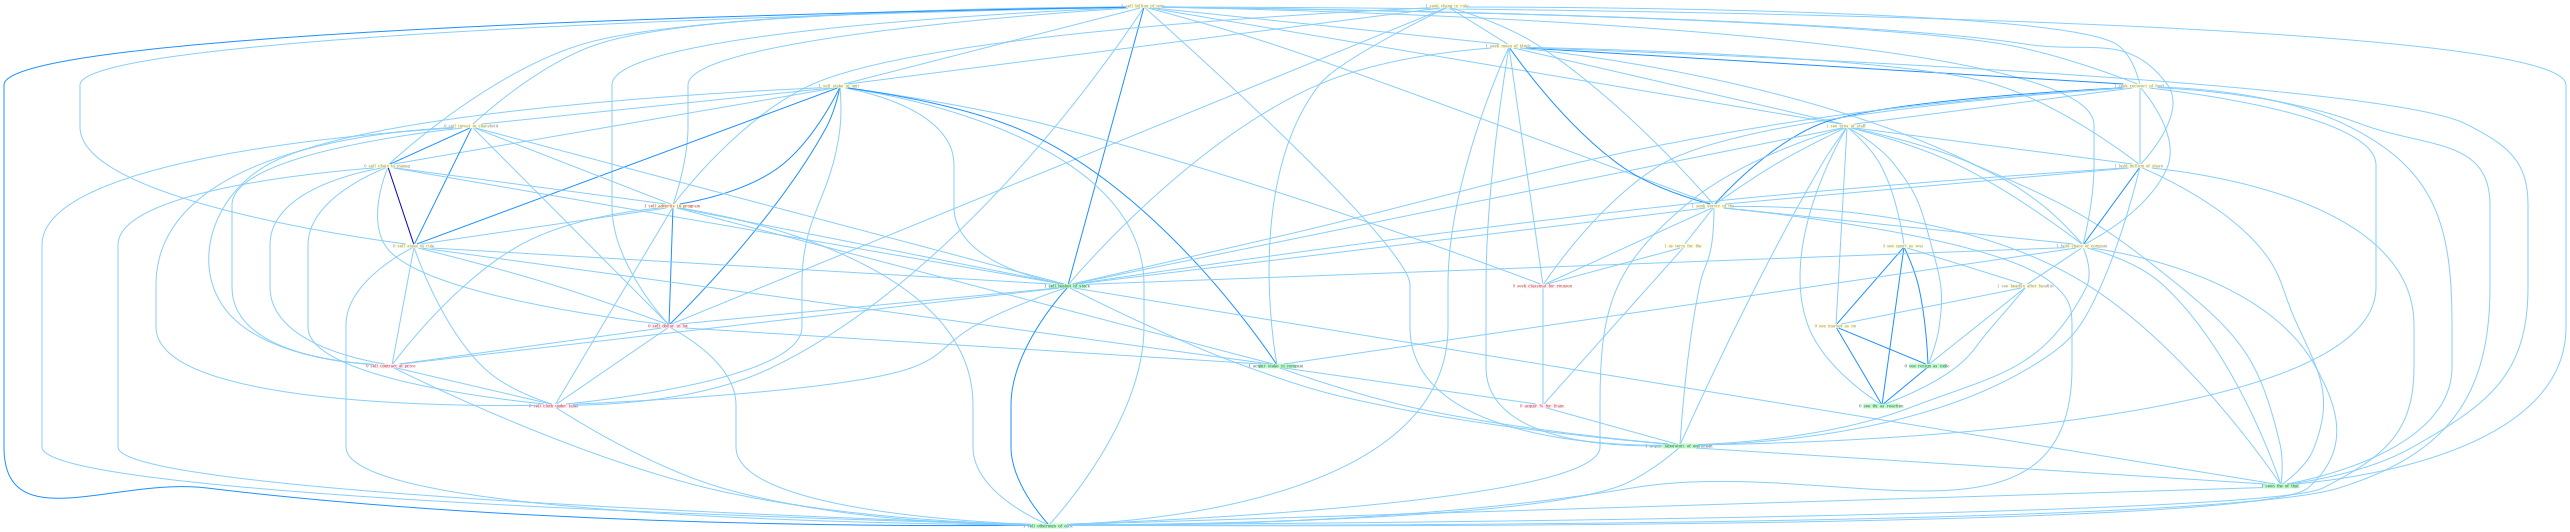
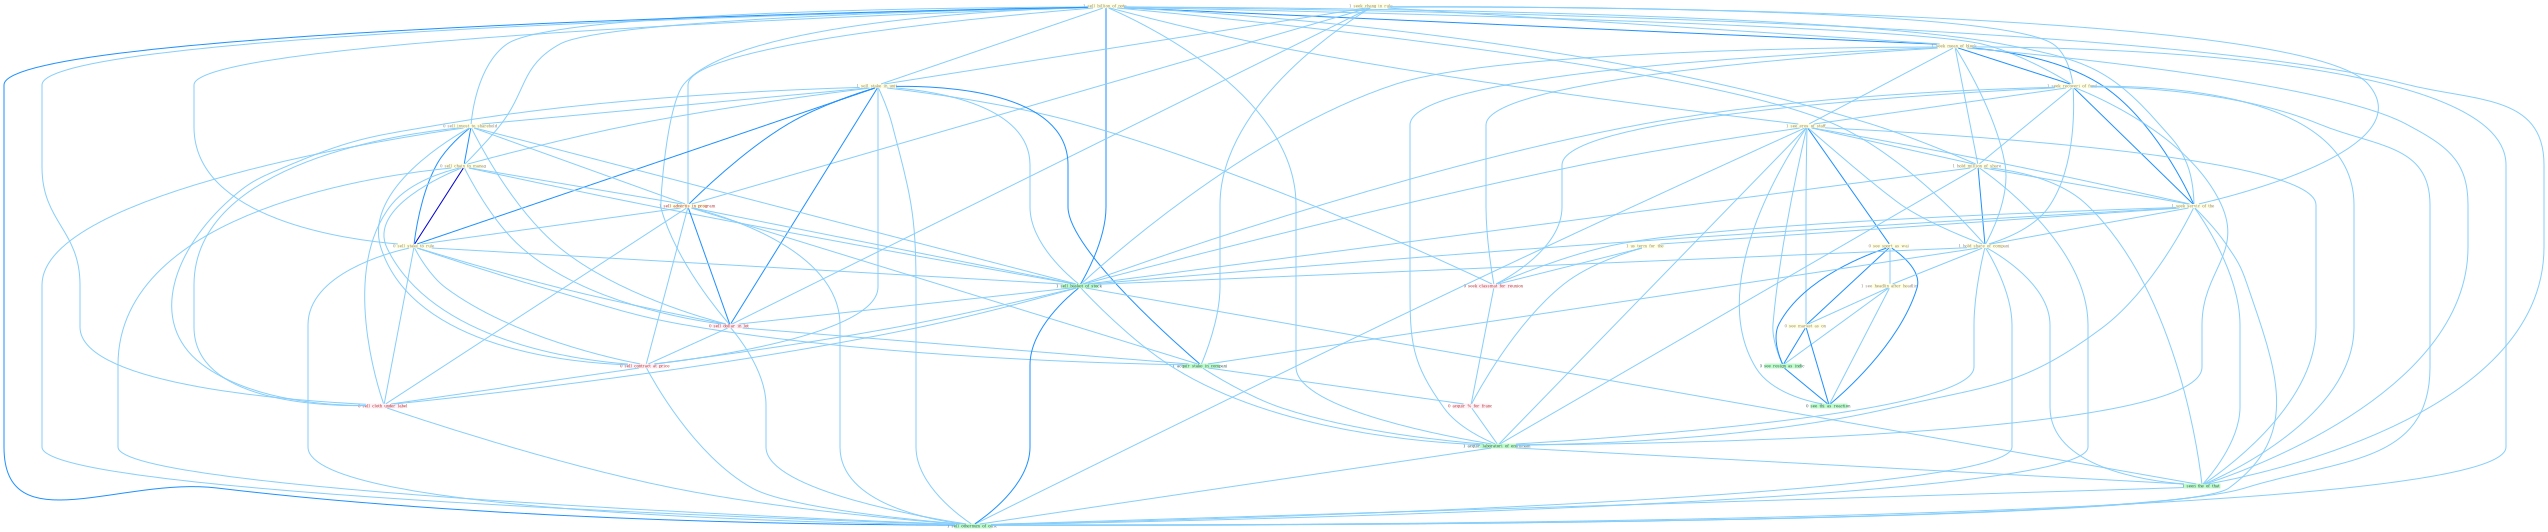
edge "1_sell_billion_of_note" -- "1_seek_mean_of_block": color #87cefa -> #1e90ff
edge "1_see_eros_of_staff" -- "0_see_sport_as_wai": color #87cefa -> #1e90ff
edge "0_sell_dollar_in_lot" -- "0_sell_cloth_under_label": removed
